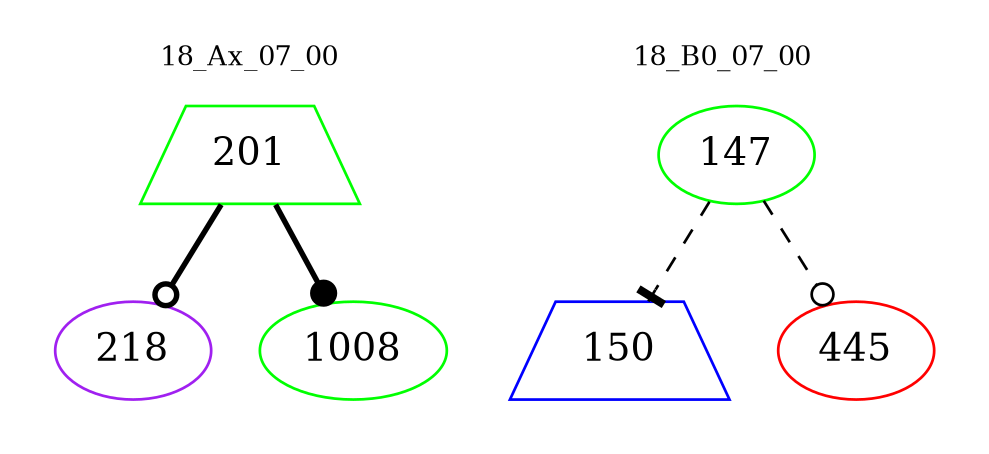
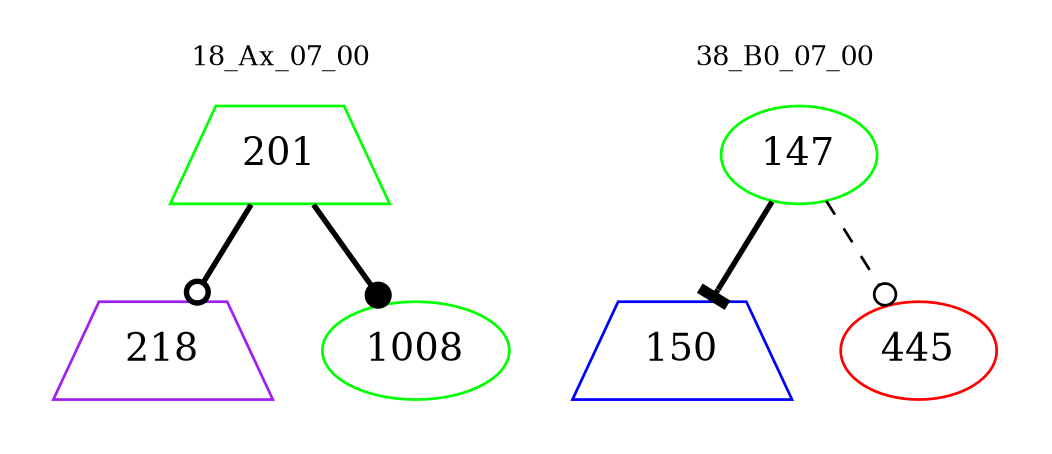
cluster "18_B0_07_00": label "18_B0_07_00" -> "38_B0_07_00"
edge "147" -> "150": style dashed -> bold
node "218": shape ellipse -> trapezium
